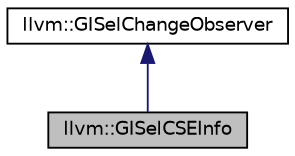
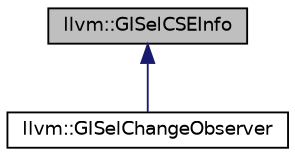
edge "llvm::GISelCSEInfo" -> "llvm::GISelChangeObserver": reversed
